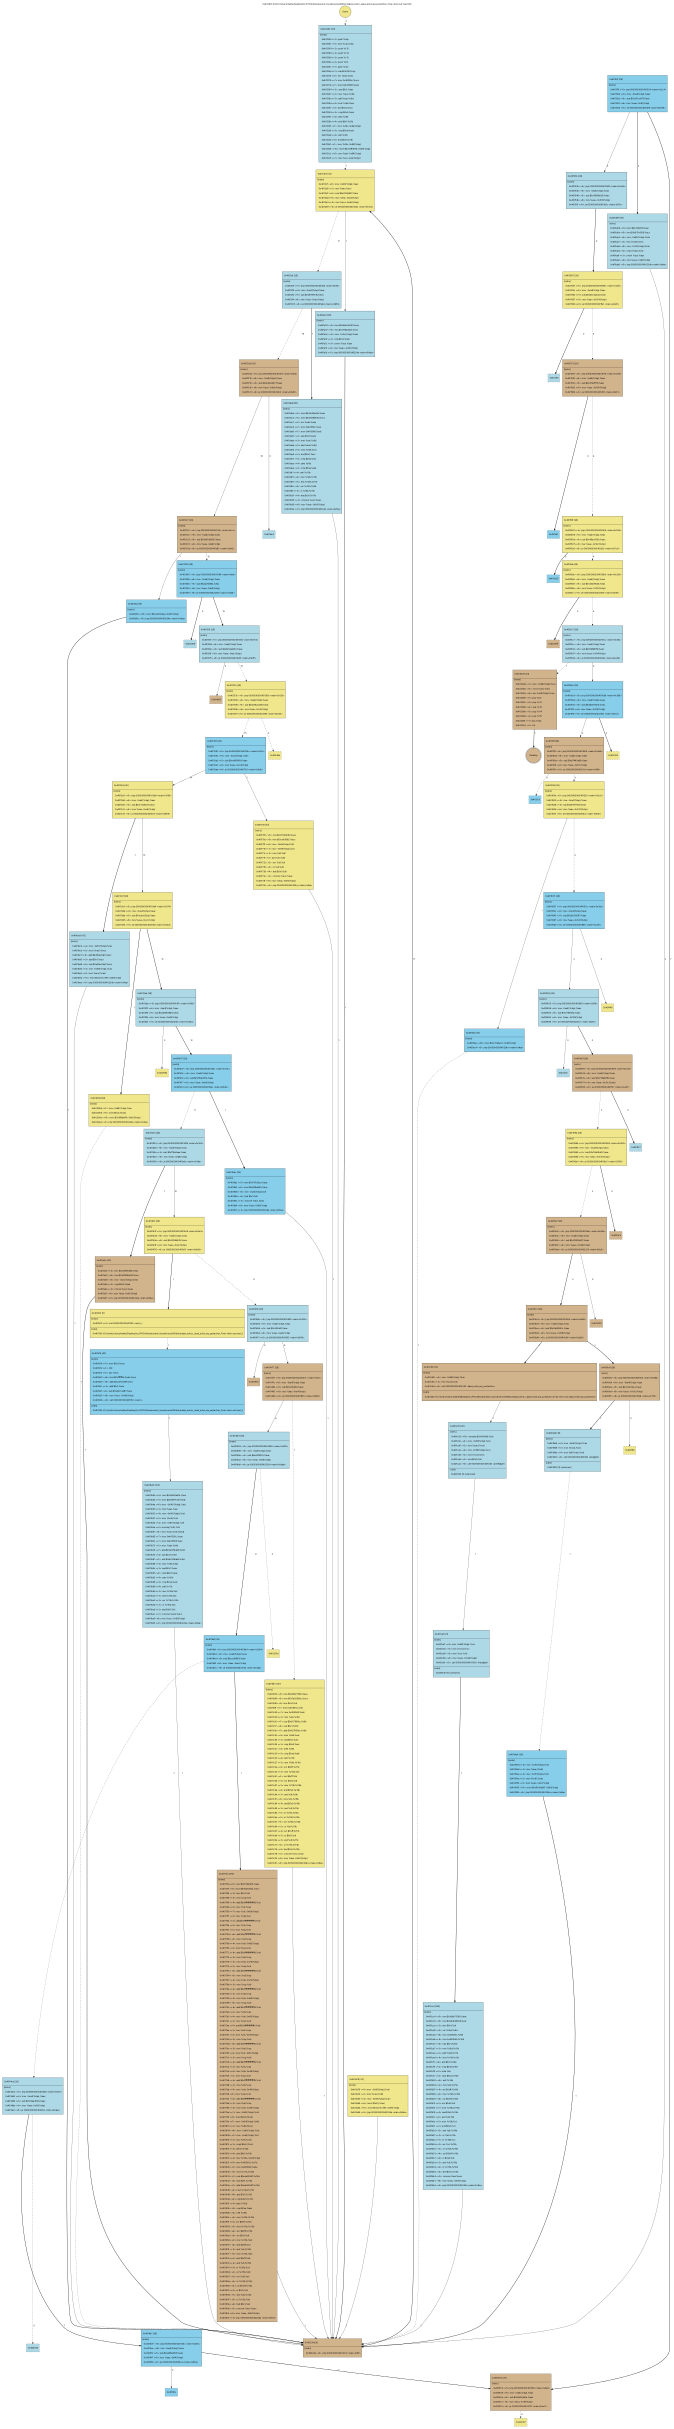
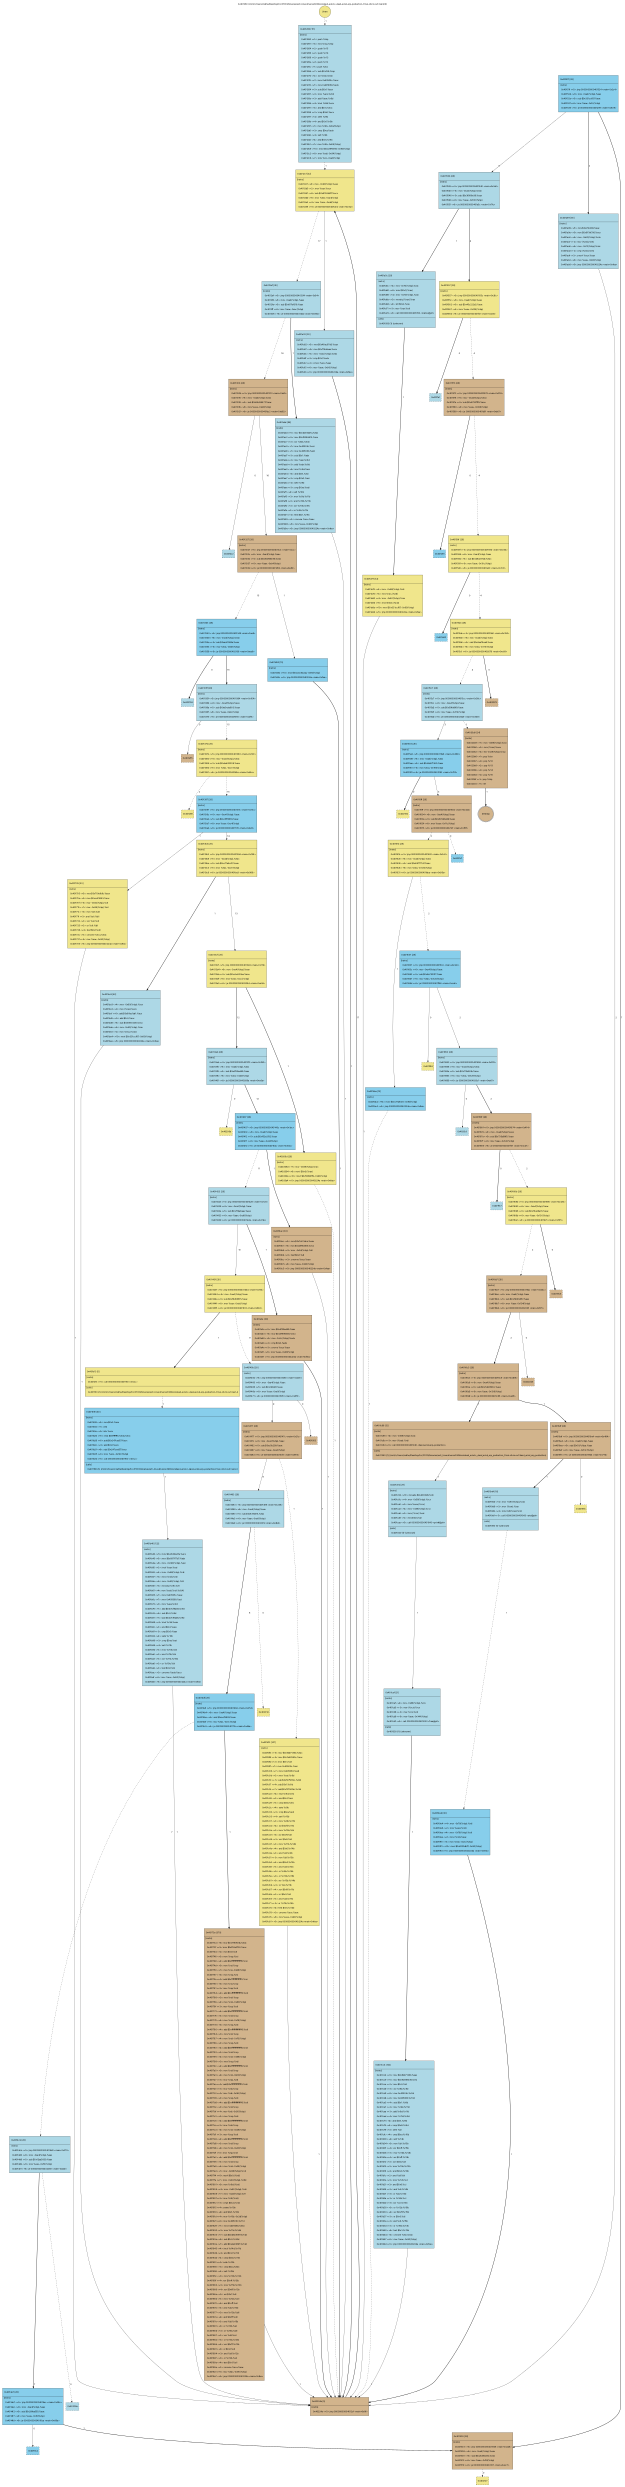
node "0x401a5c [29]": added
node "0x4018ac [30]": fillcolor skyblue -> tan
